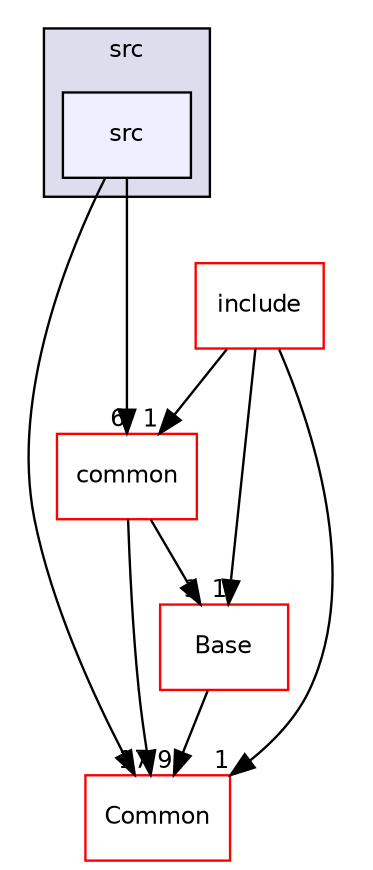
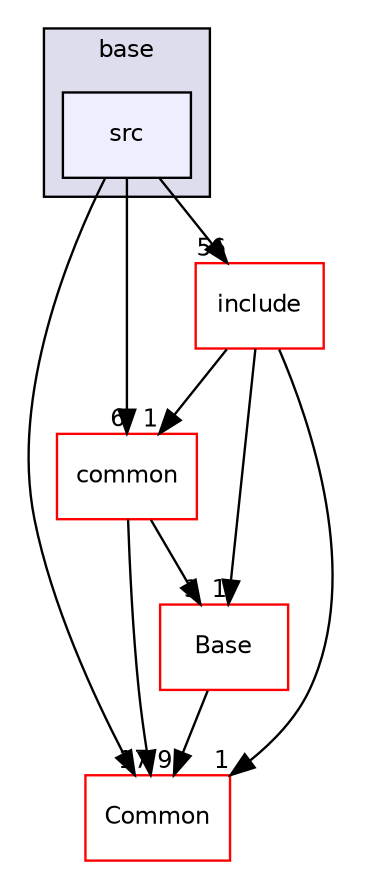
cluster "src": label "src" -> "base"
edge "src" -> "include": added
